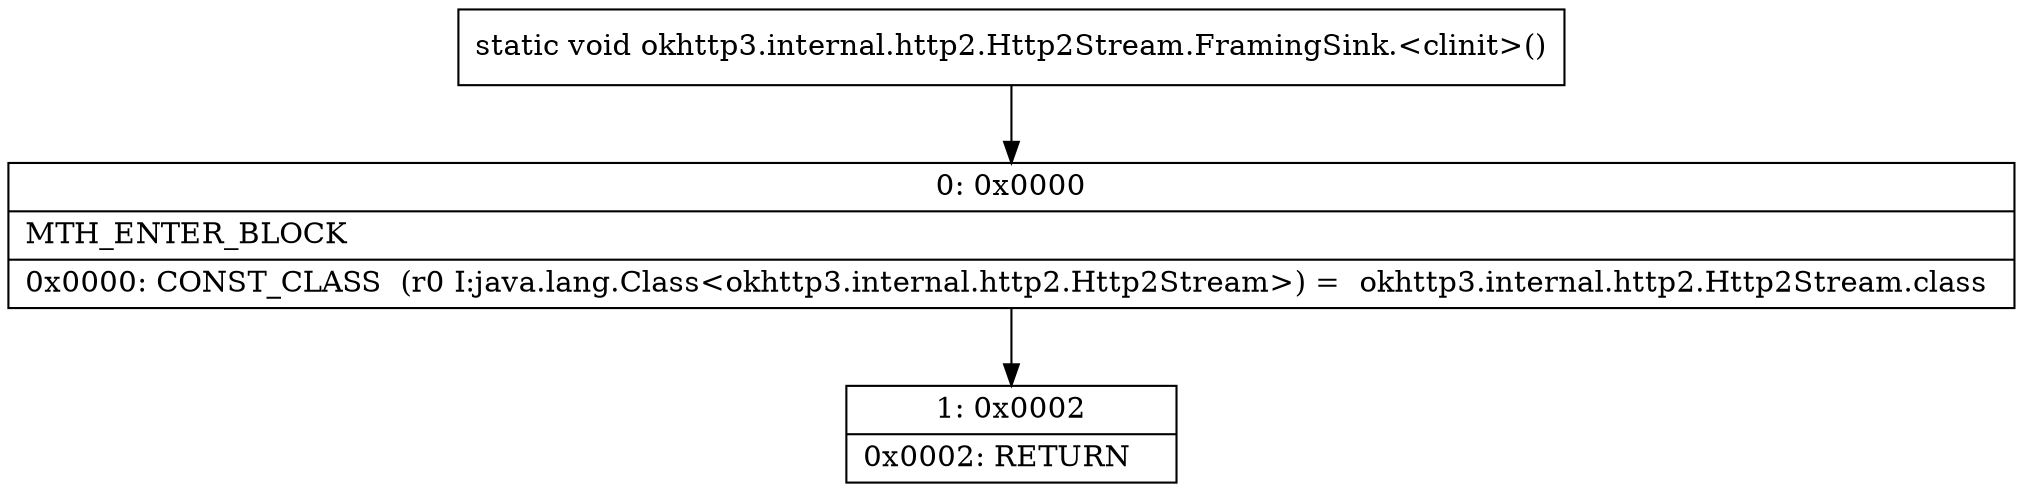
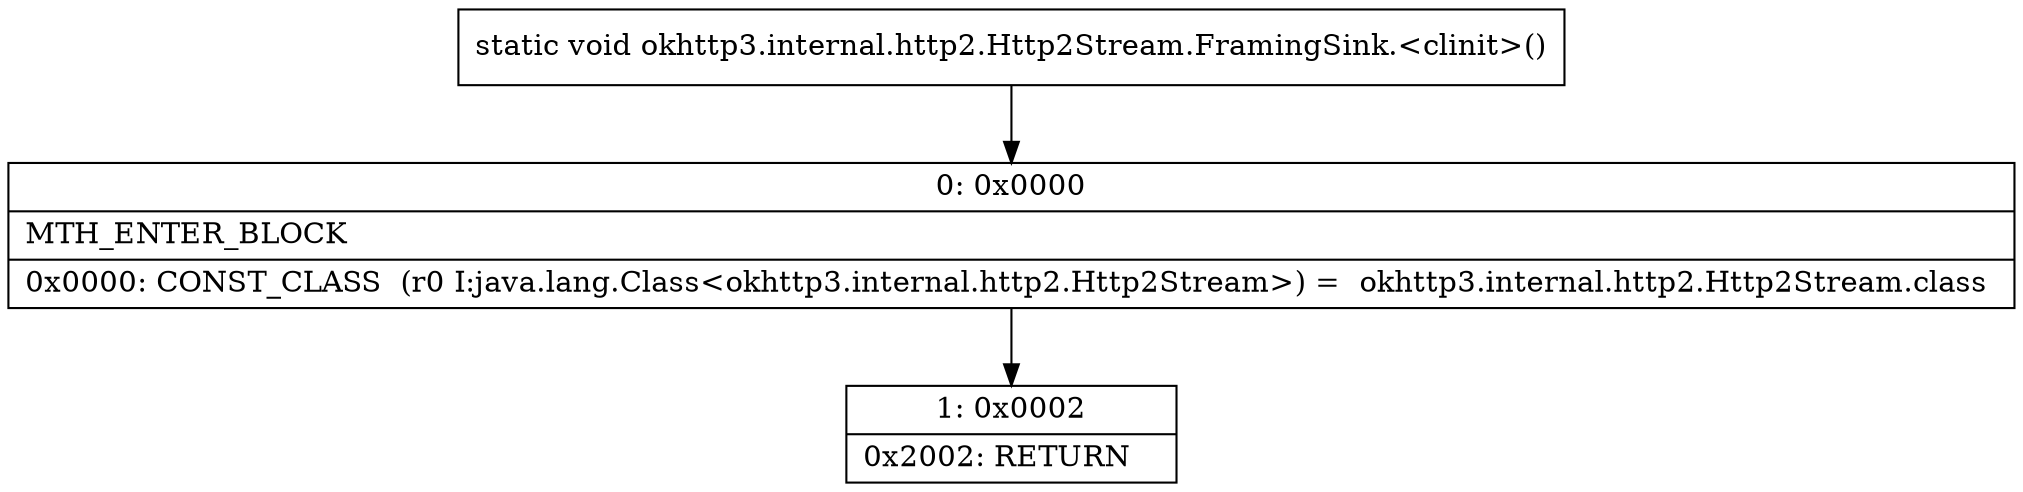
node "1: 0x0002": text "0x0002: RETURN" -> "0x2002: RETURN"
